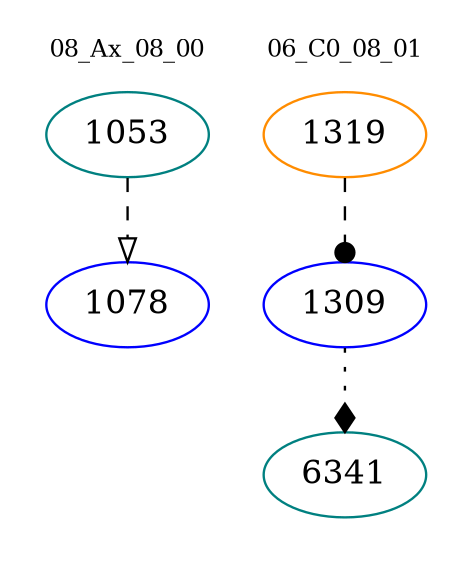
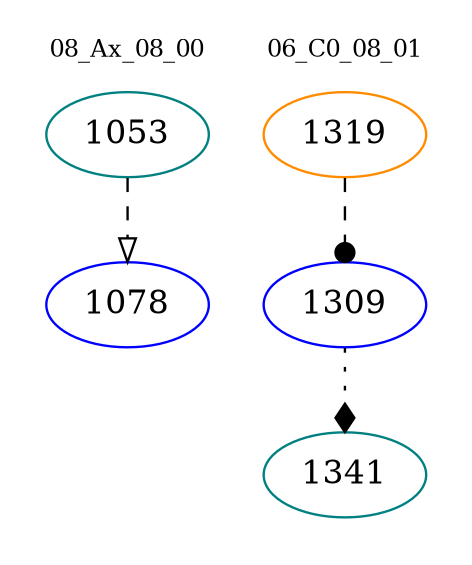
node "6341": label "6341" -> "1341"
